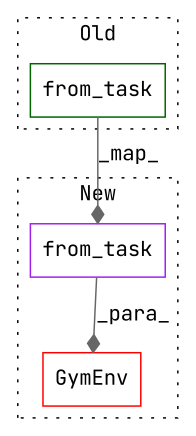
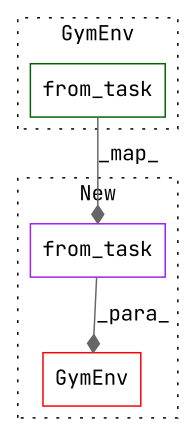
cluster "Old": label "Old" -> "GymEnv"
